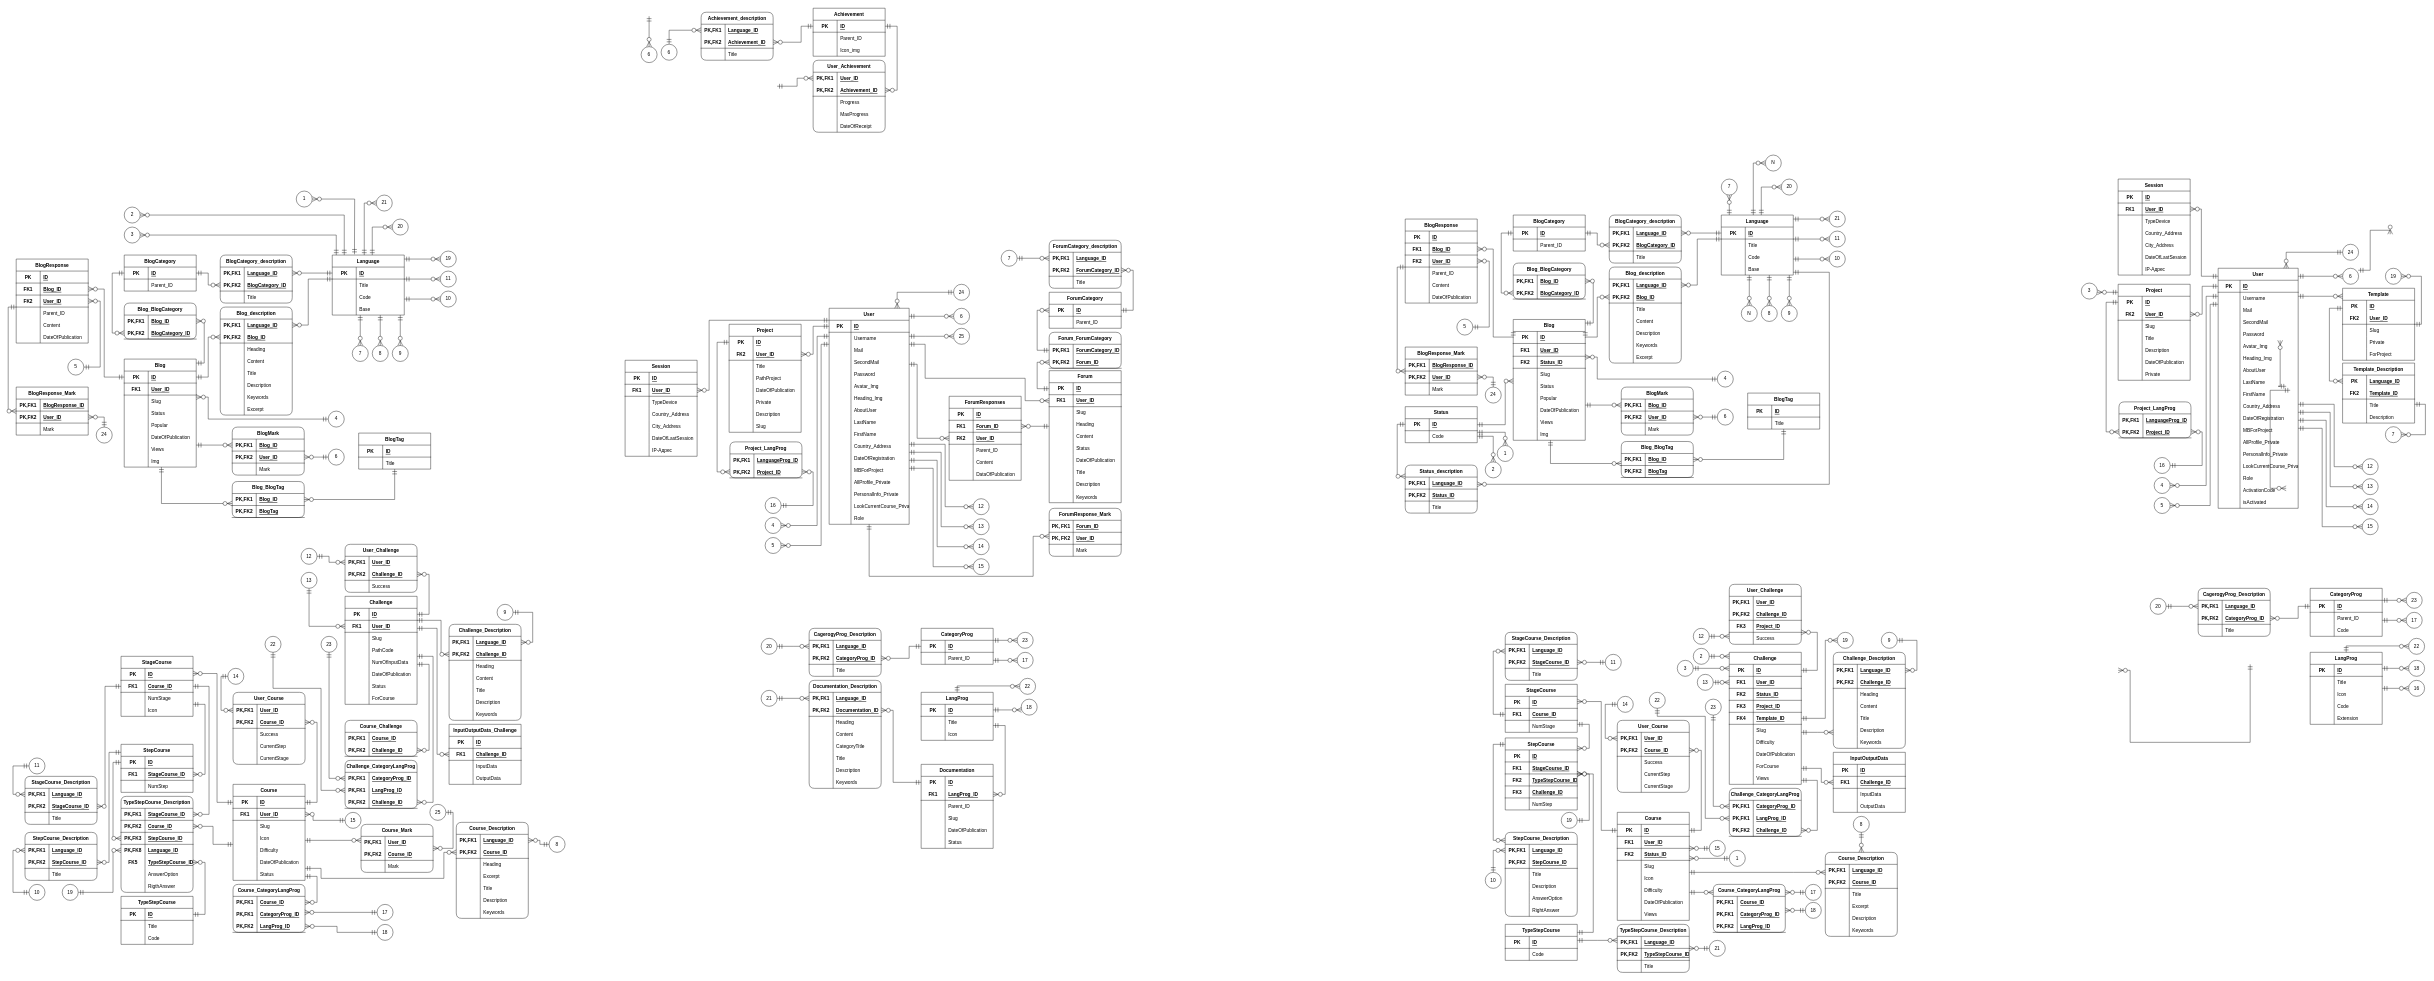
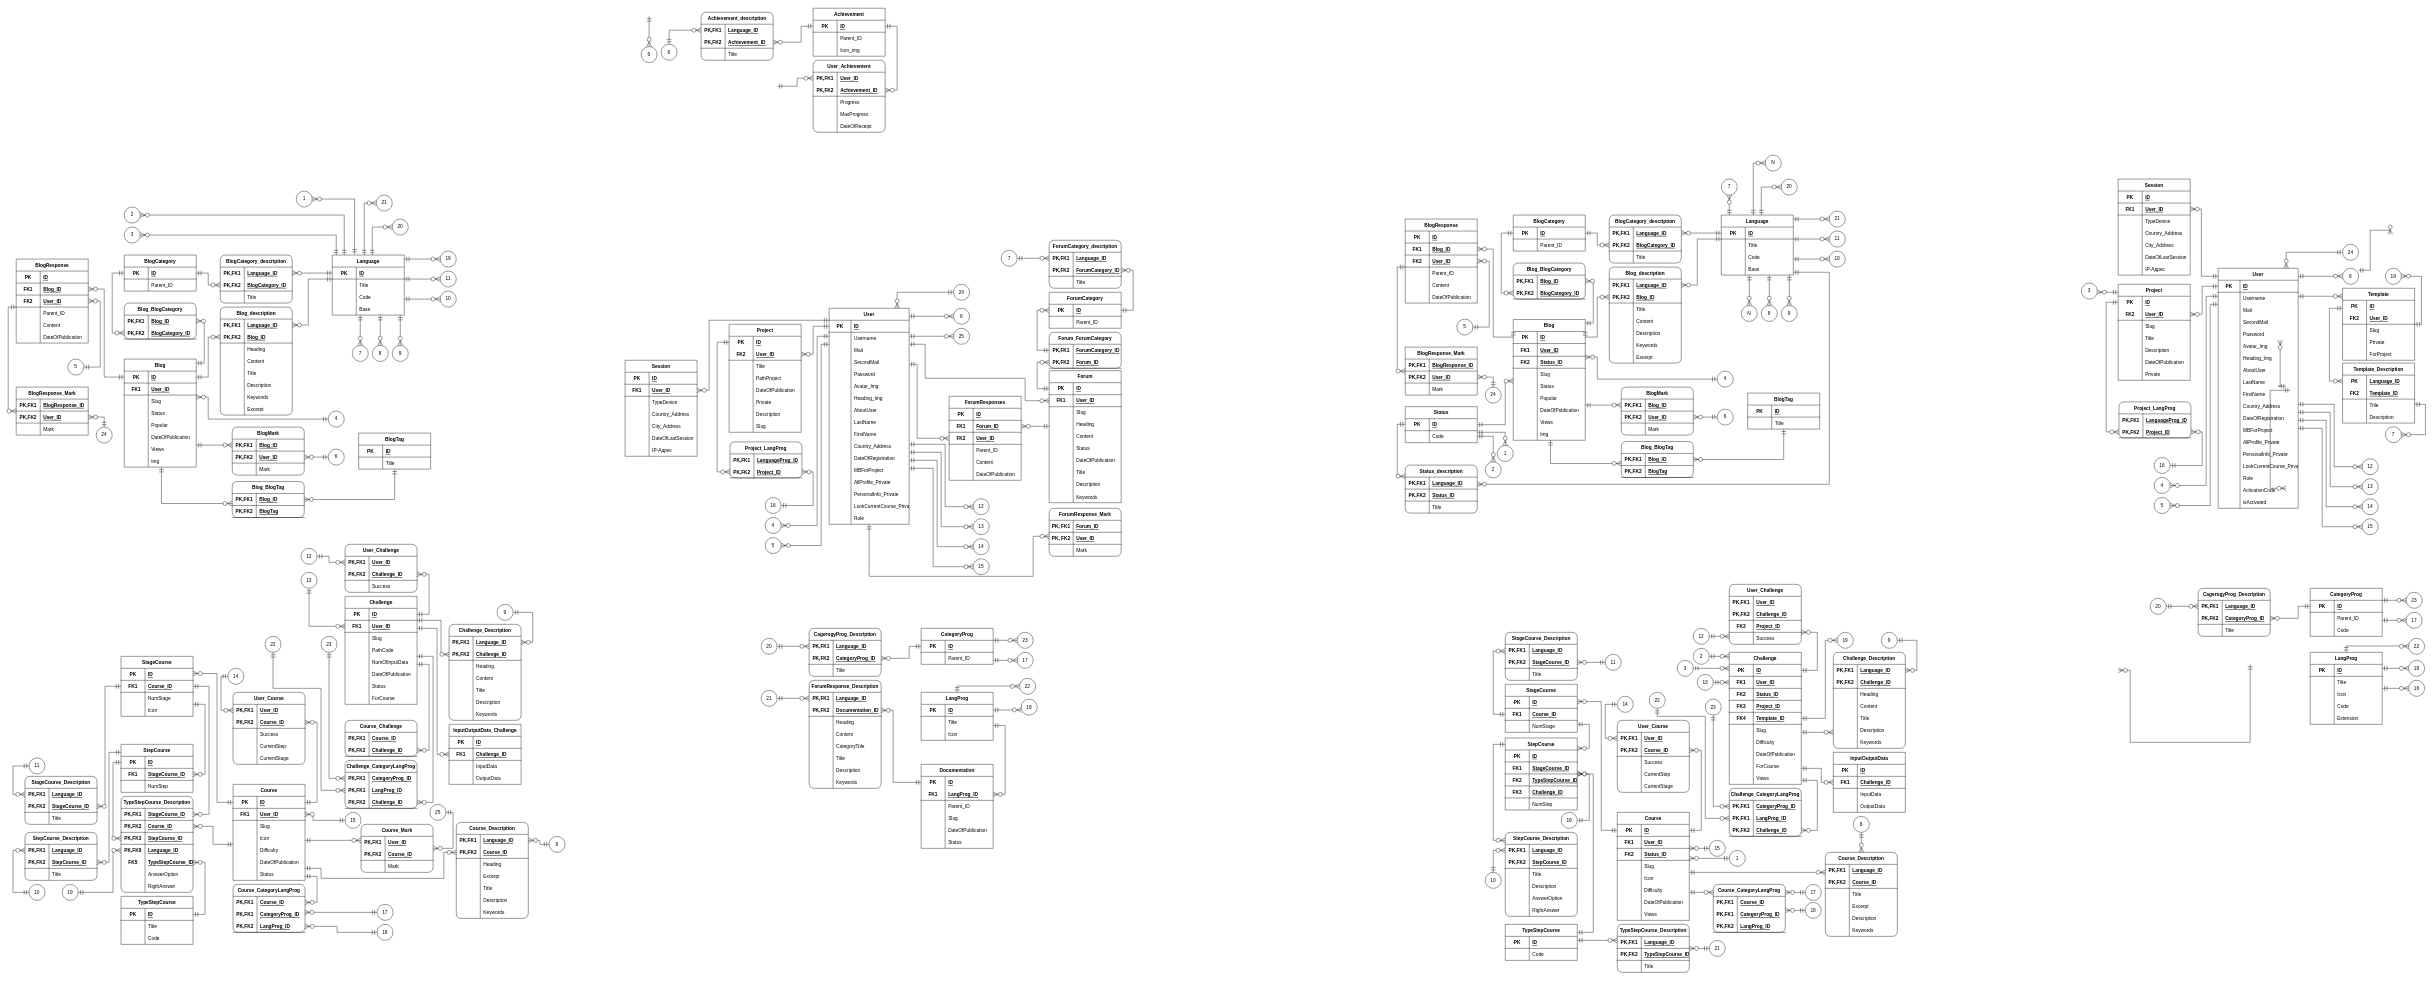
node "Documentation_Description": label "Documentation_Description" -> "ForumResponse_Description"
